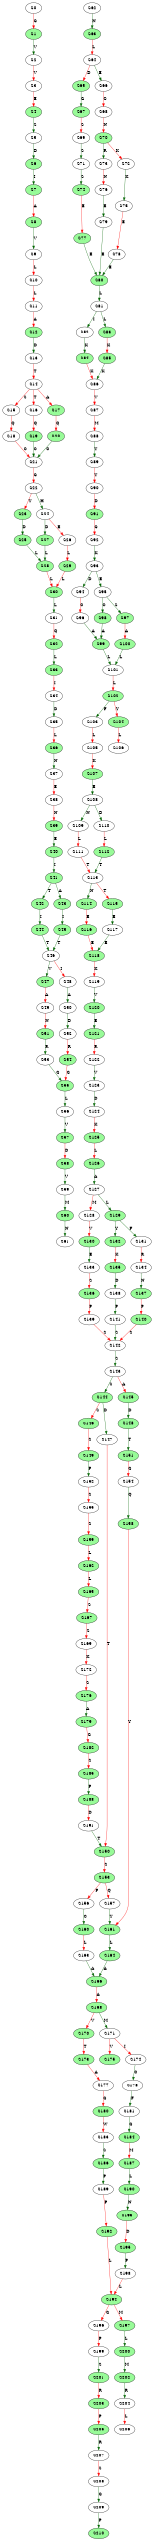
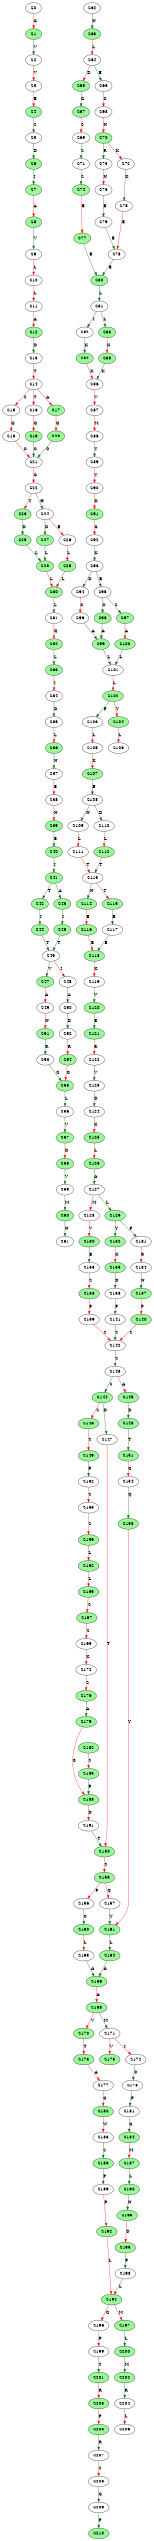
edge "S79" -> "S80": now "S79" -> "S78"
edge "S179" -> "S182": now "S179" -> "S188"
